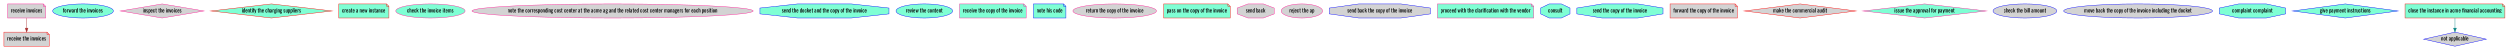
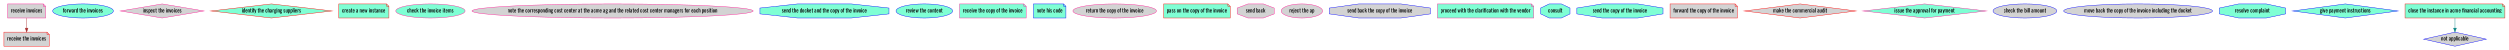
node "complaint complaint": label "complaint complaint" -> "resolve complaint"
